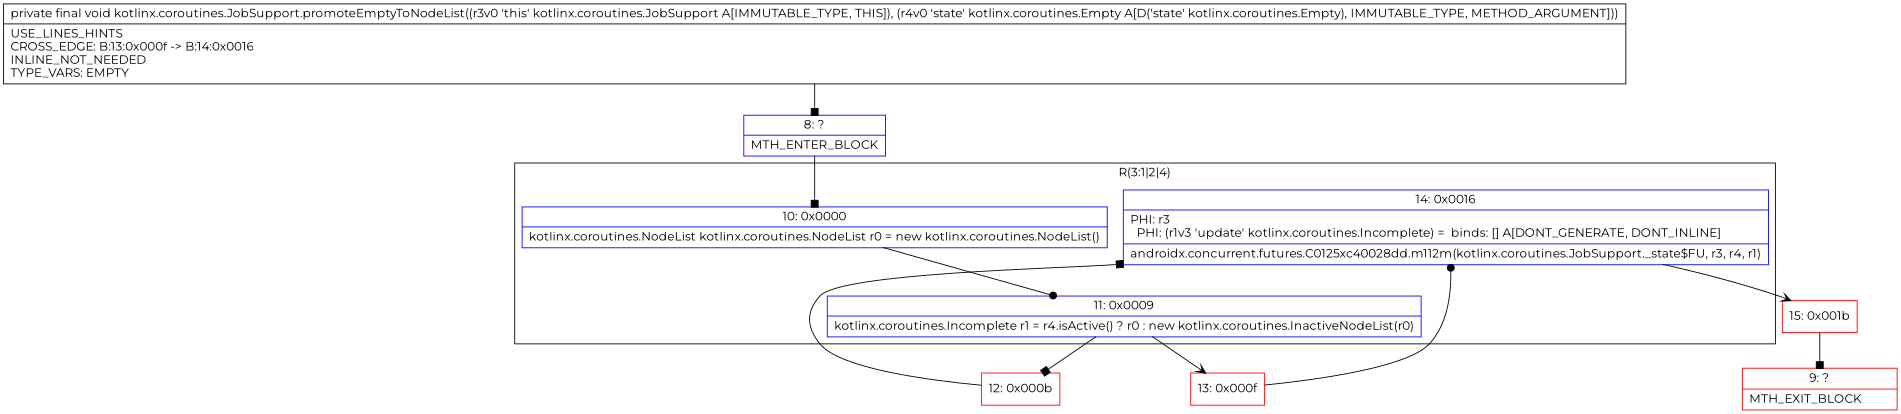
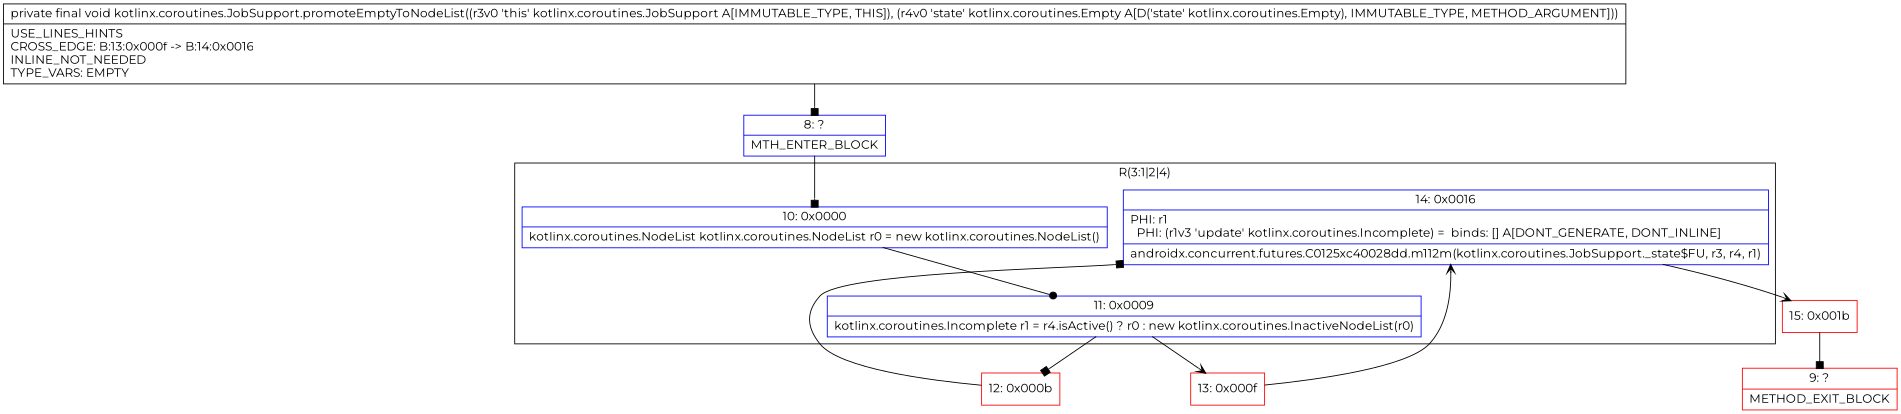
node "14: 0x0016": text "PHI: r3" -> "PHI: r1"
edge "13: 0x000f" -> "14: 0x0016": arrowhead dot -> vee
node "9: ?": text "MTH_EXIT_BLOCK" -> "METHOD_EXIT_BLOCK"
